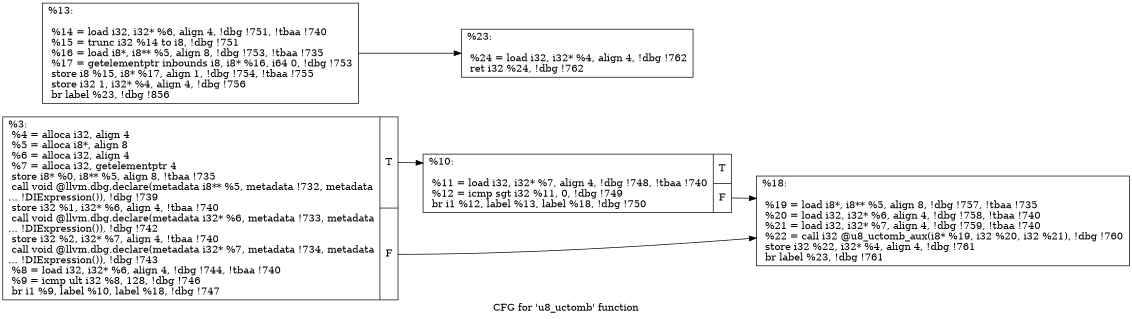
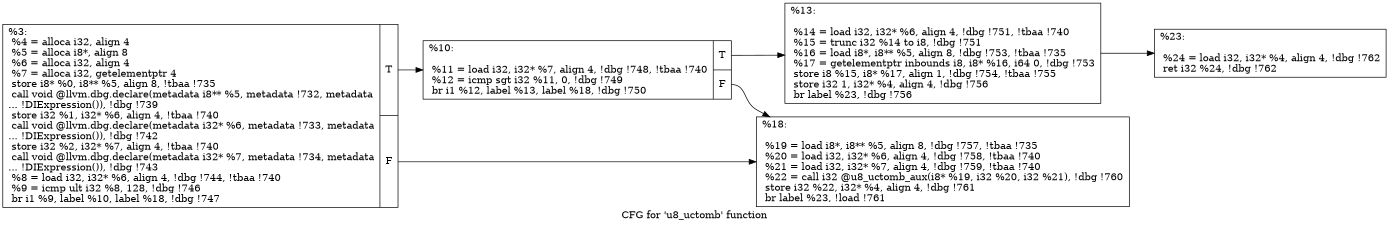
edge "%10:" -> "%13:": added
node "%13:": text "br label %23, !dbg !856" -> "br label %23, !dbg !756"
node "%18:": text "br label %23, !dbg !761" -> "br label %23, !load !761"
